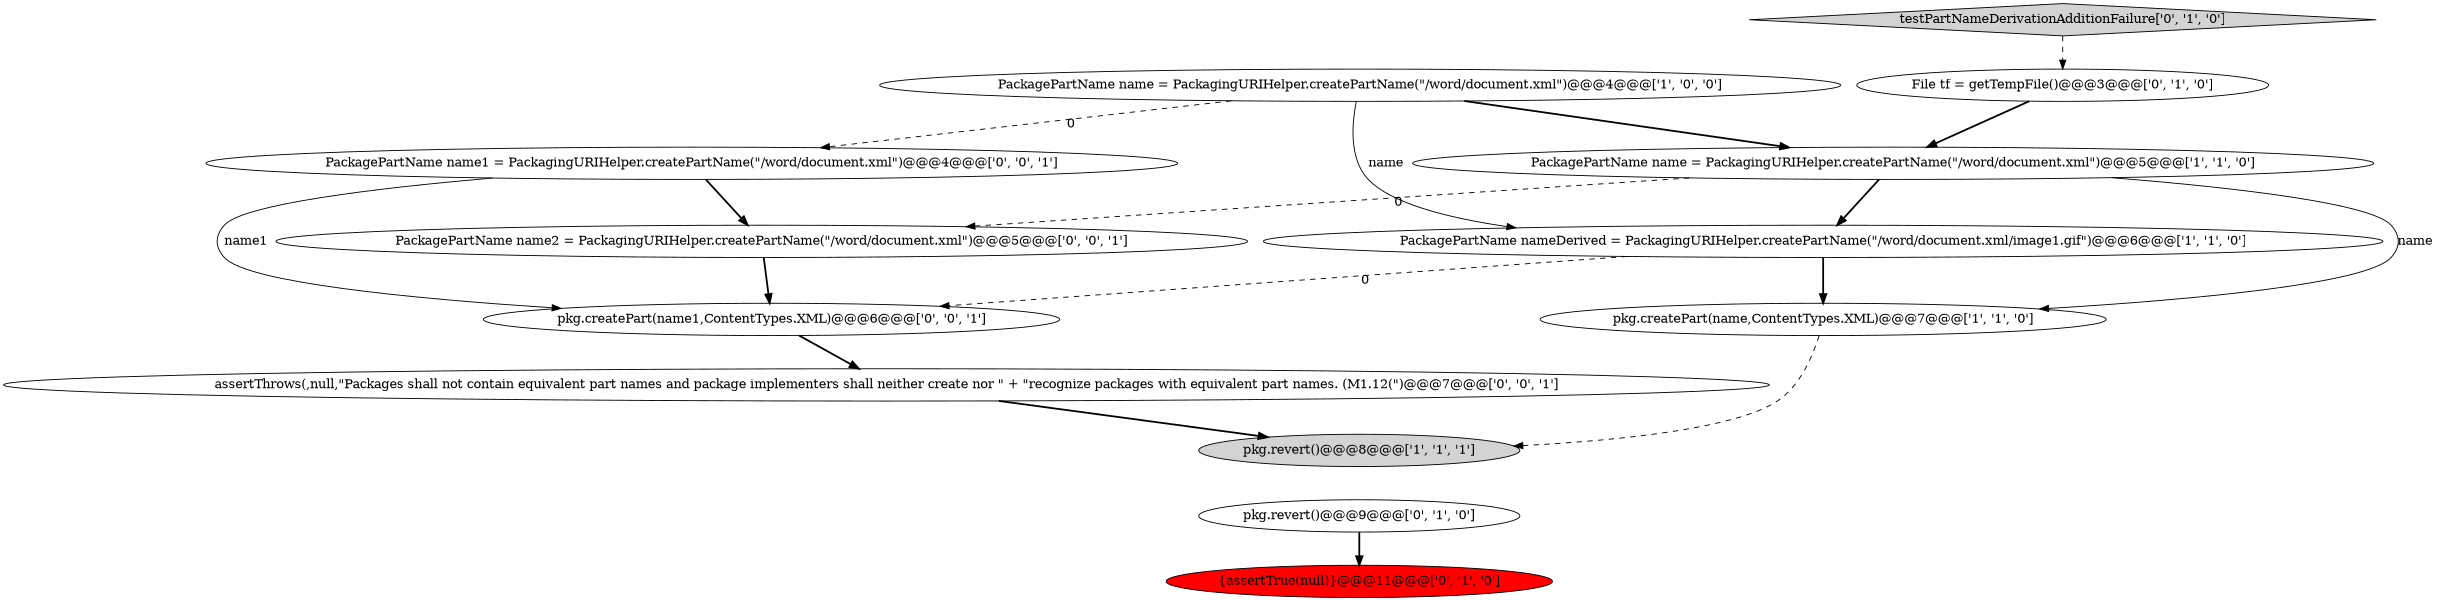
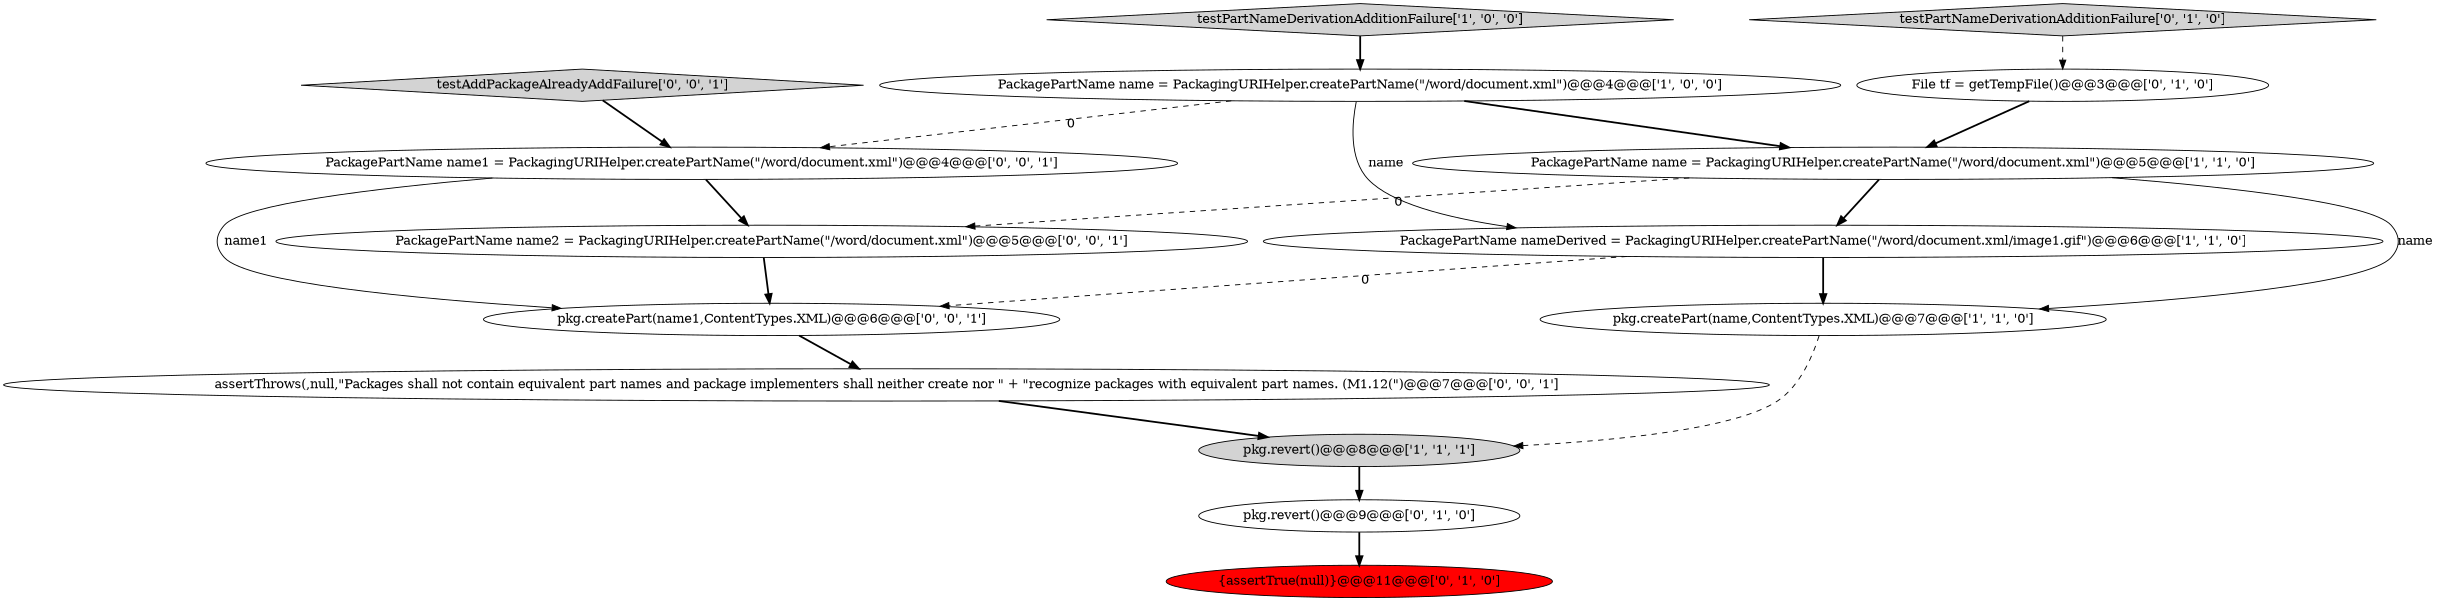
node "testPartNameDerivationAdditionFailure['1', '0', '0']": added
node "testAddPackageAlreadyAddFailure['0', '0', '1']": added
edge "pkg.revert()@@@8@@@['1', '1', '1']" -> "pkg.revert()@@@9@@@['0', '1', '0']": added
